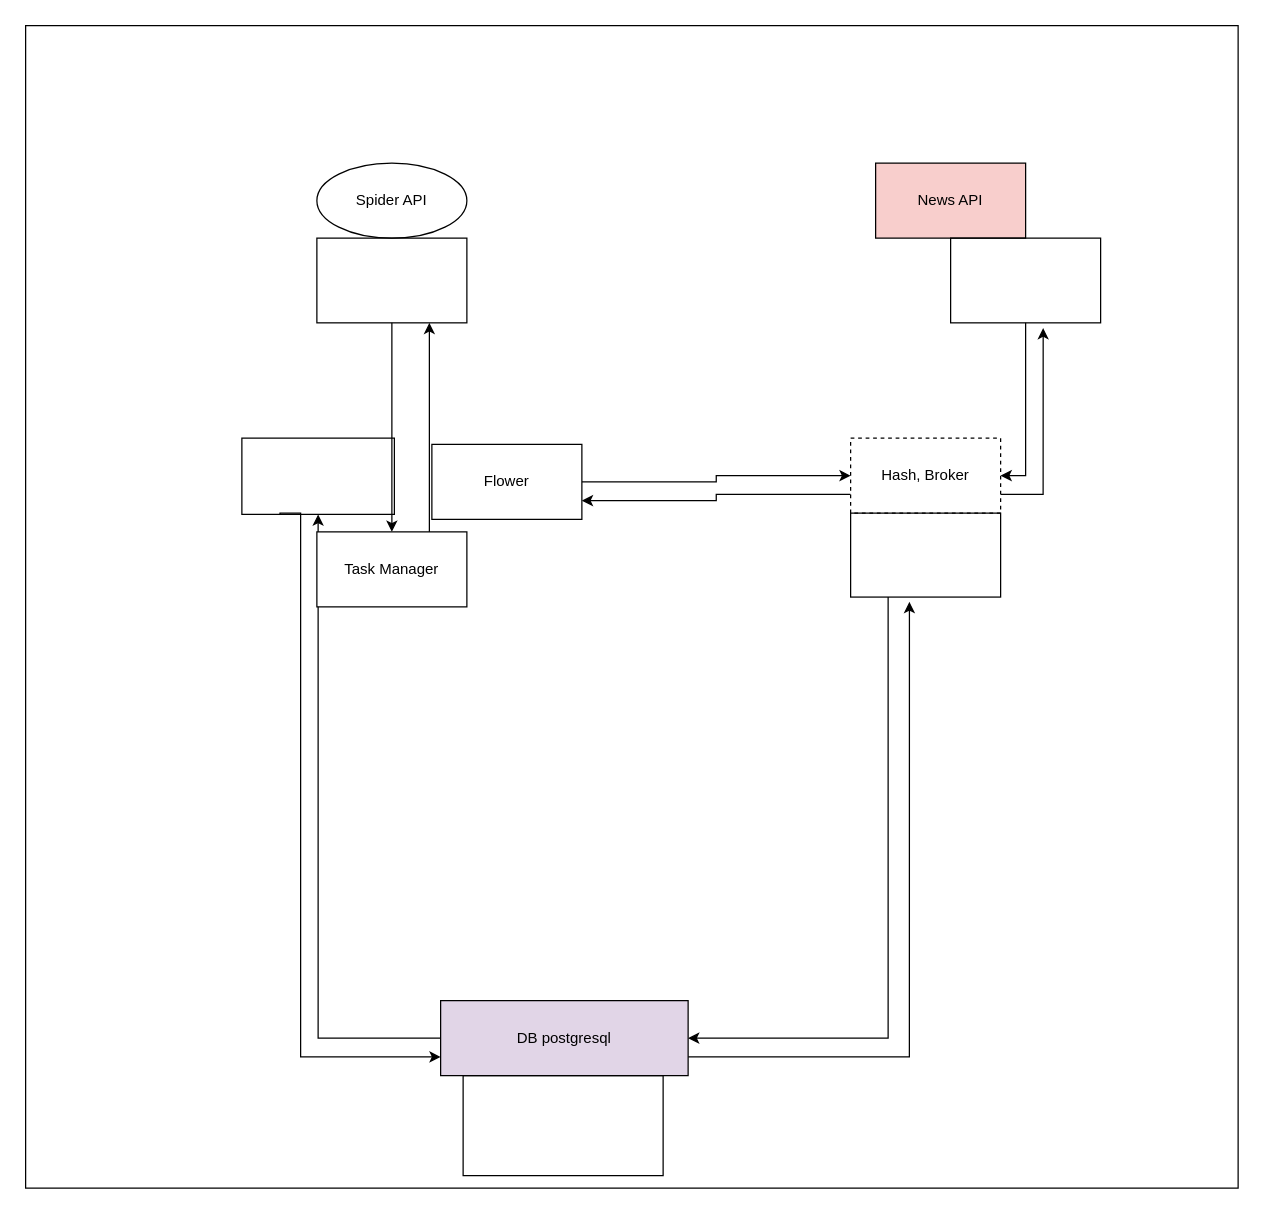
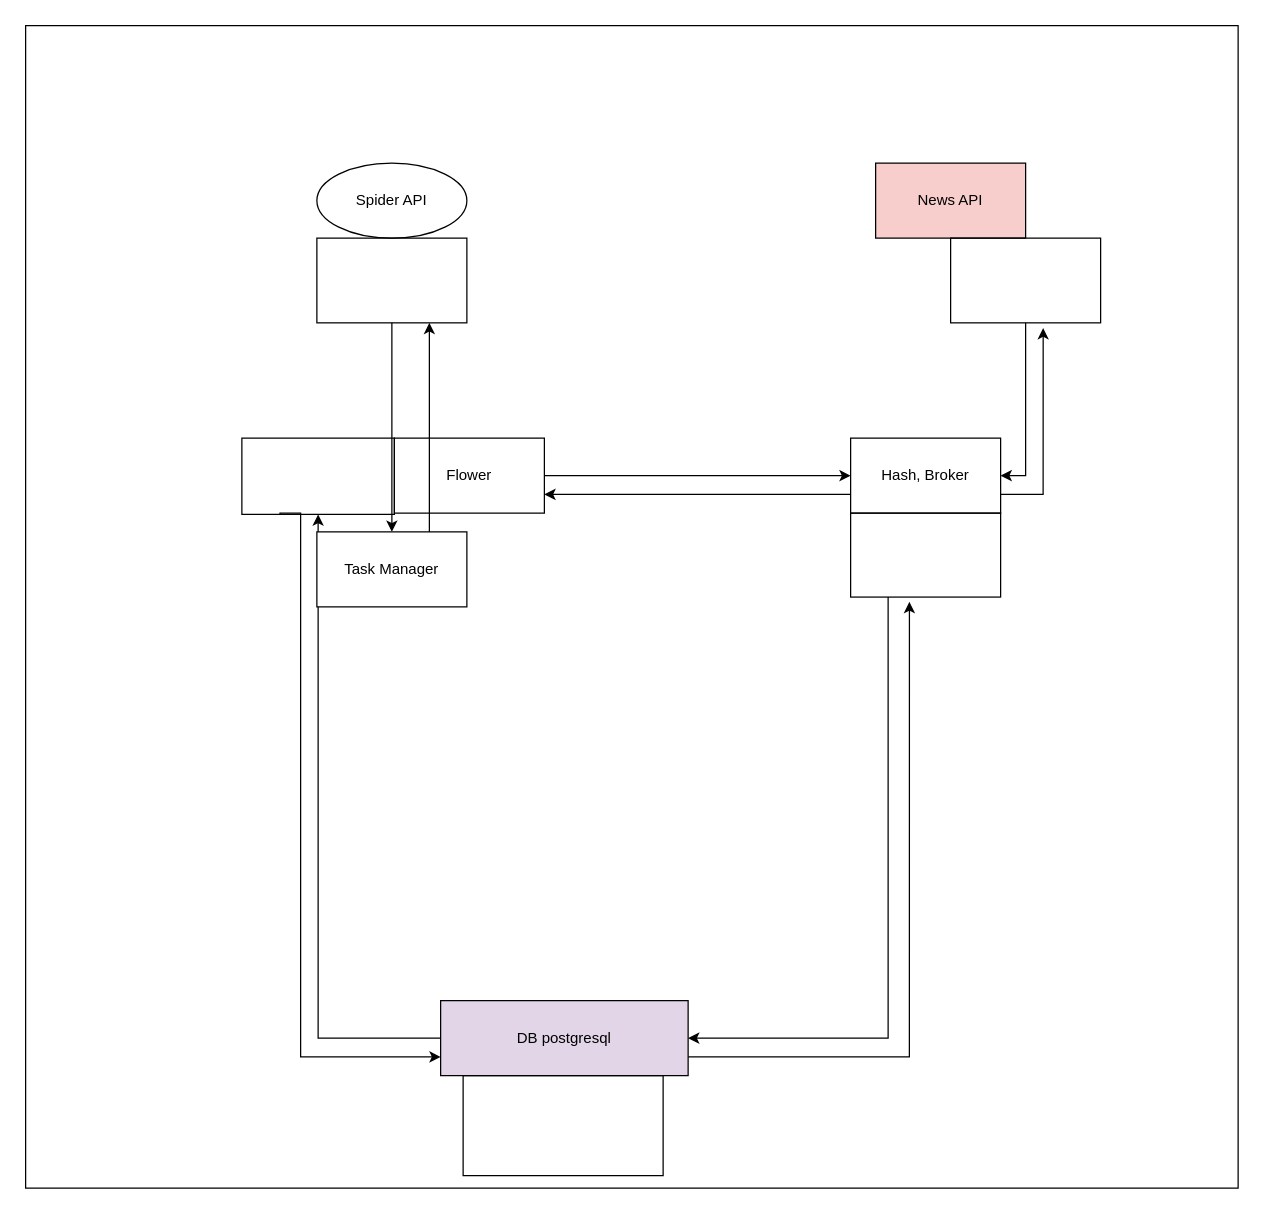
node "Hash, Broker": style dashed -> solid
node "Flower": moved (507, 482) -> (469, 476)
